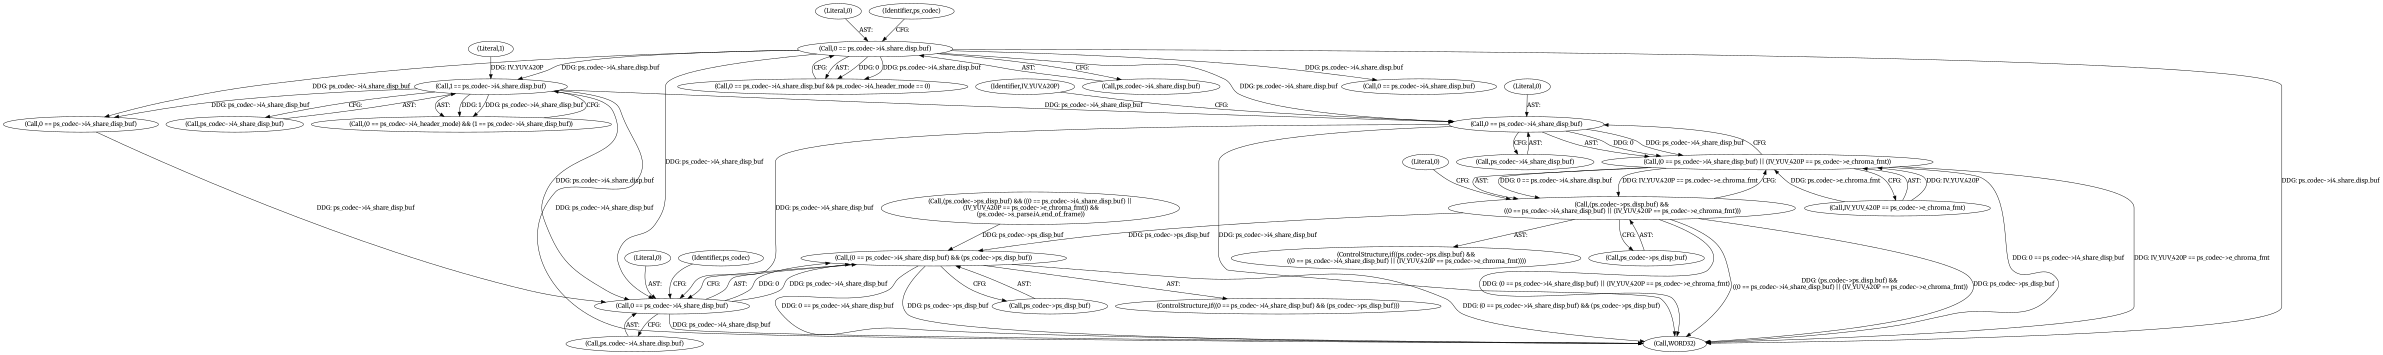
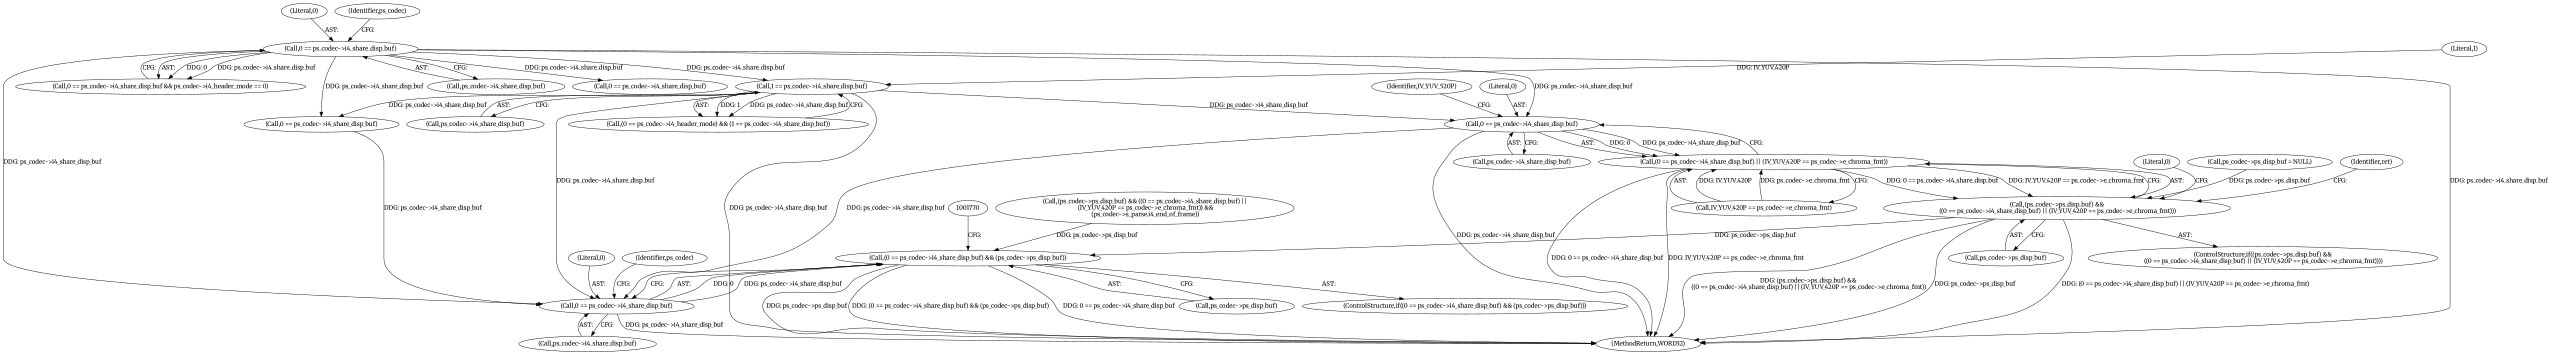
node "(Identifier,IV_YUV_420P)": label "(Identifier,IV_YUV_420P)" -> "(Identifier,IV_YUV_520P)"
node "(Call,ps_codec->ps_disp_buf = NULL)": added
node "(Identifier,ret)": added
node "1001770": added
node "(Call,WORD32)": label "(Call,WORD32)" -> "(MethodReturn,WORD32)"
